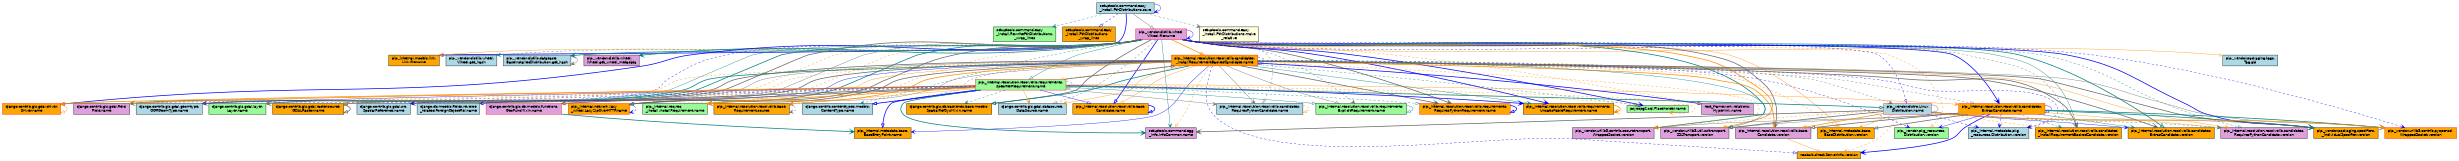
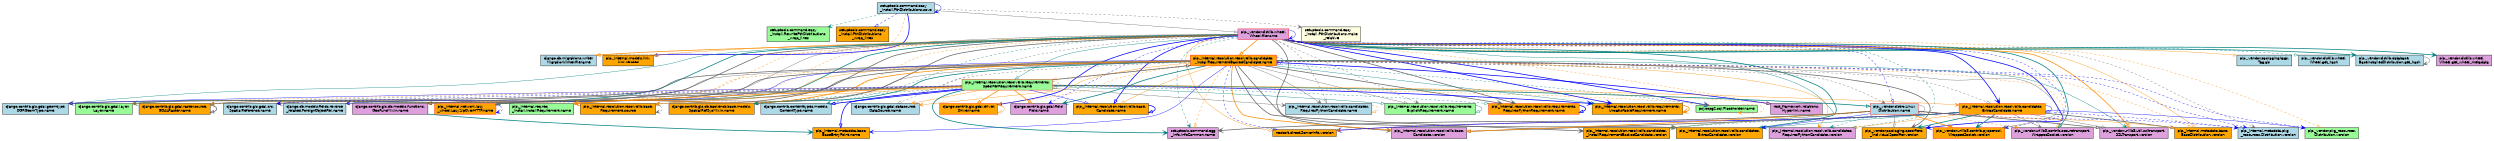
edge "pip._vendor.distlib.wheel. Wheel.filename" -> "pip._vendor.distlib.wheel. Wheel.get_hash": arrowhead vee -> onormal
node "pip._internal.models.link. Link.filename": label "pip._internal.models.link. Link.filename" -> "pip._internal.models.link. Link.related"
node "django.db.migrations.writer. MigrationWriter.filename": added
edge "pip._vendor.distlib.wheel. Wheel.filename" -> "setuptools.command.egg _info.InfoCommon.name": style solid -> dashed
node "django.contrib.gis.db.models.functions. GeoFuncMixin.name": color red -> black
edge "pip._internal.resolution.resolvelib.base. Candidate.version" -> "neobolt.direct.ServerInfo.version": now "pip._vendor.distlib.wheel. Wheel.filename" -> "neobolt.direct.ServerInfo.version"
